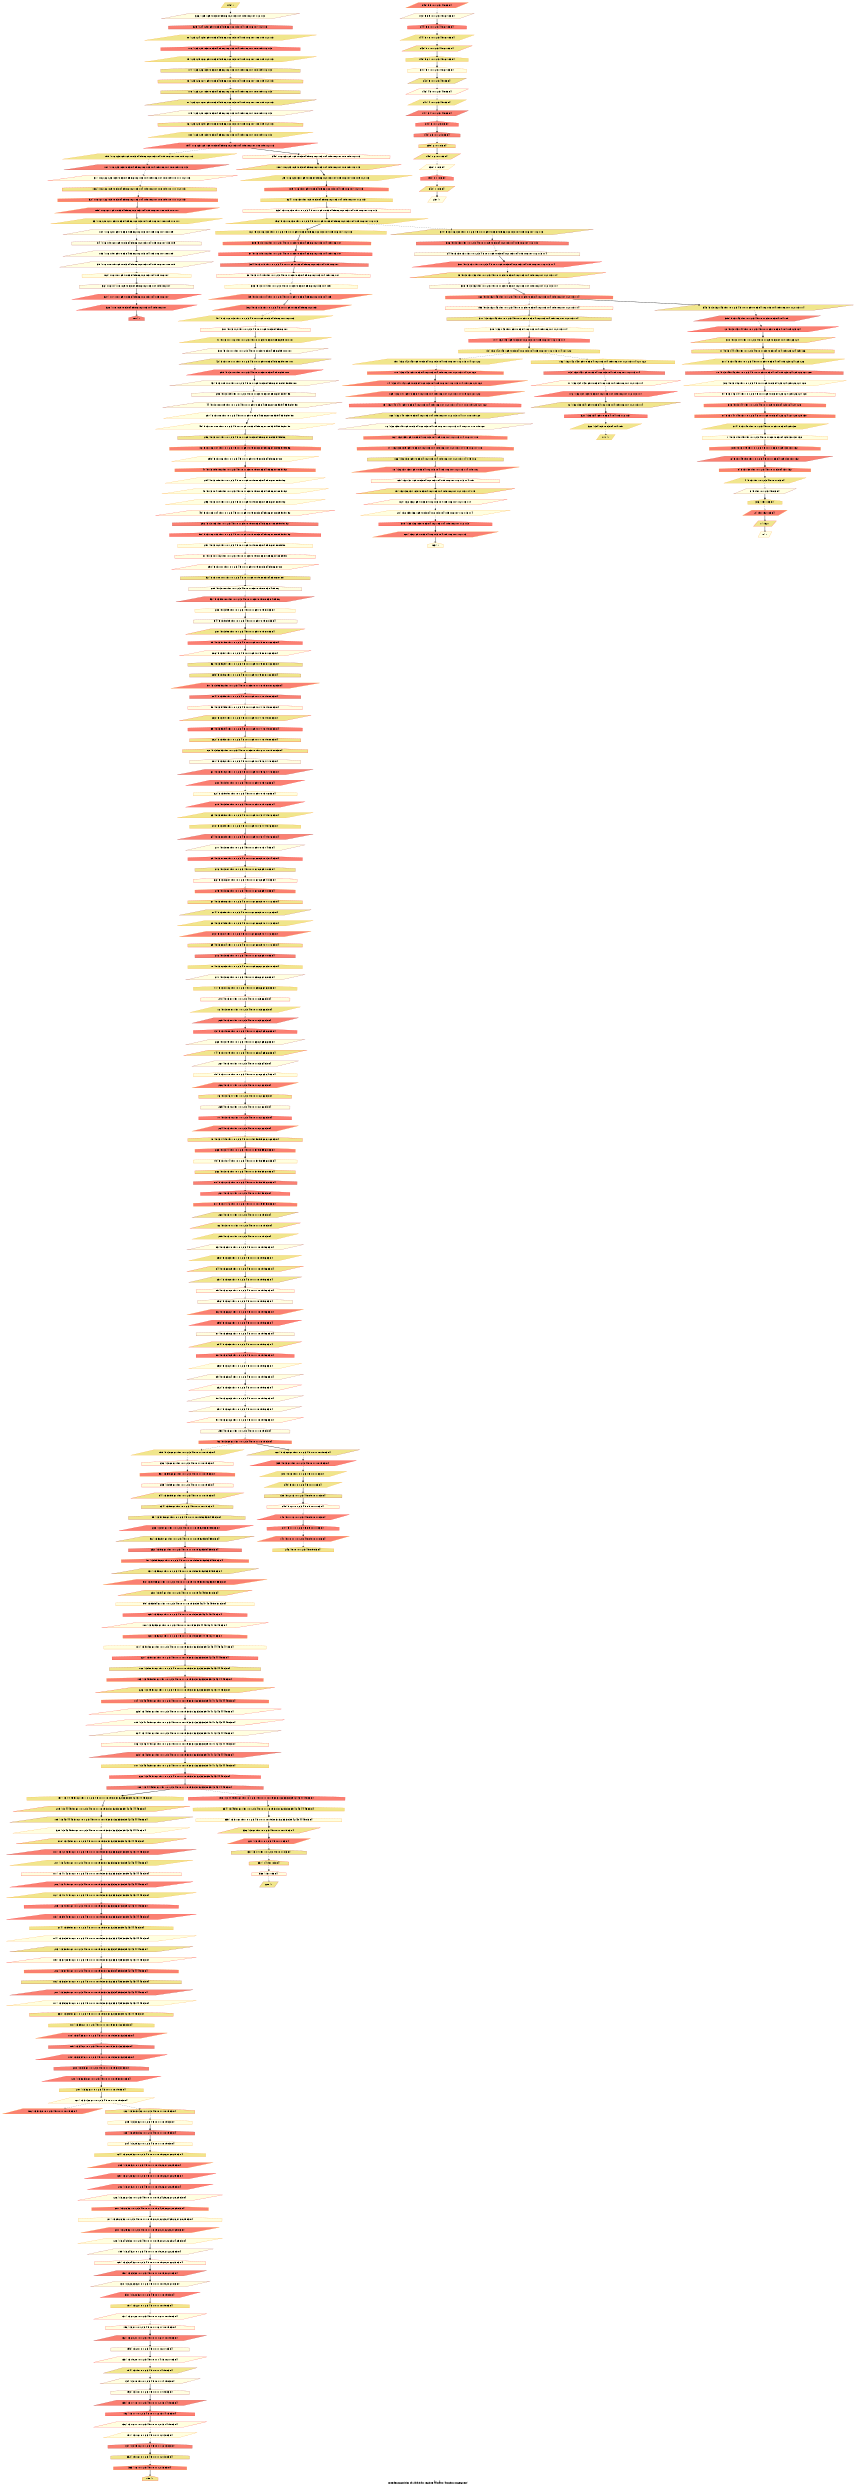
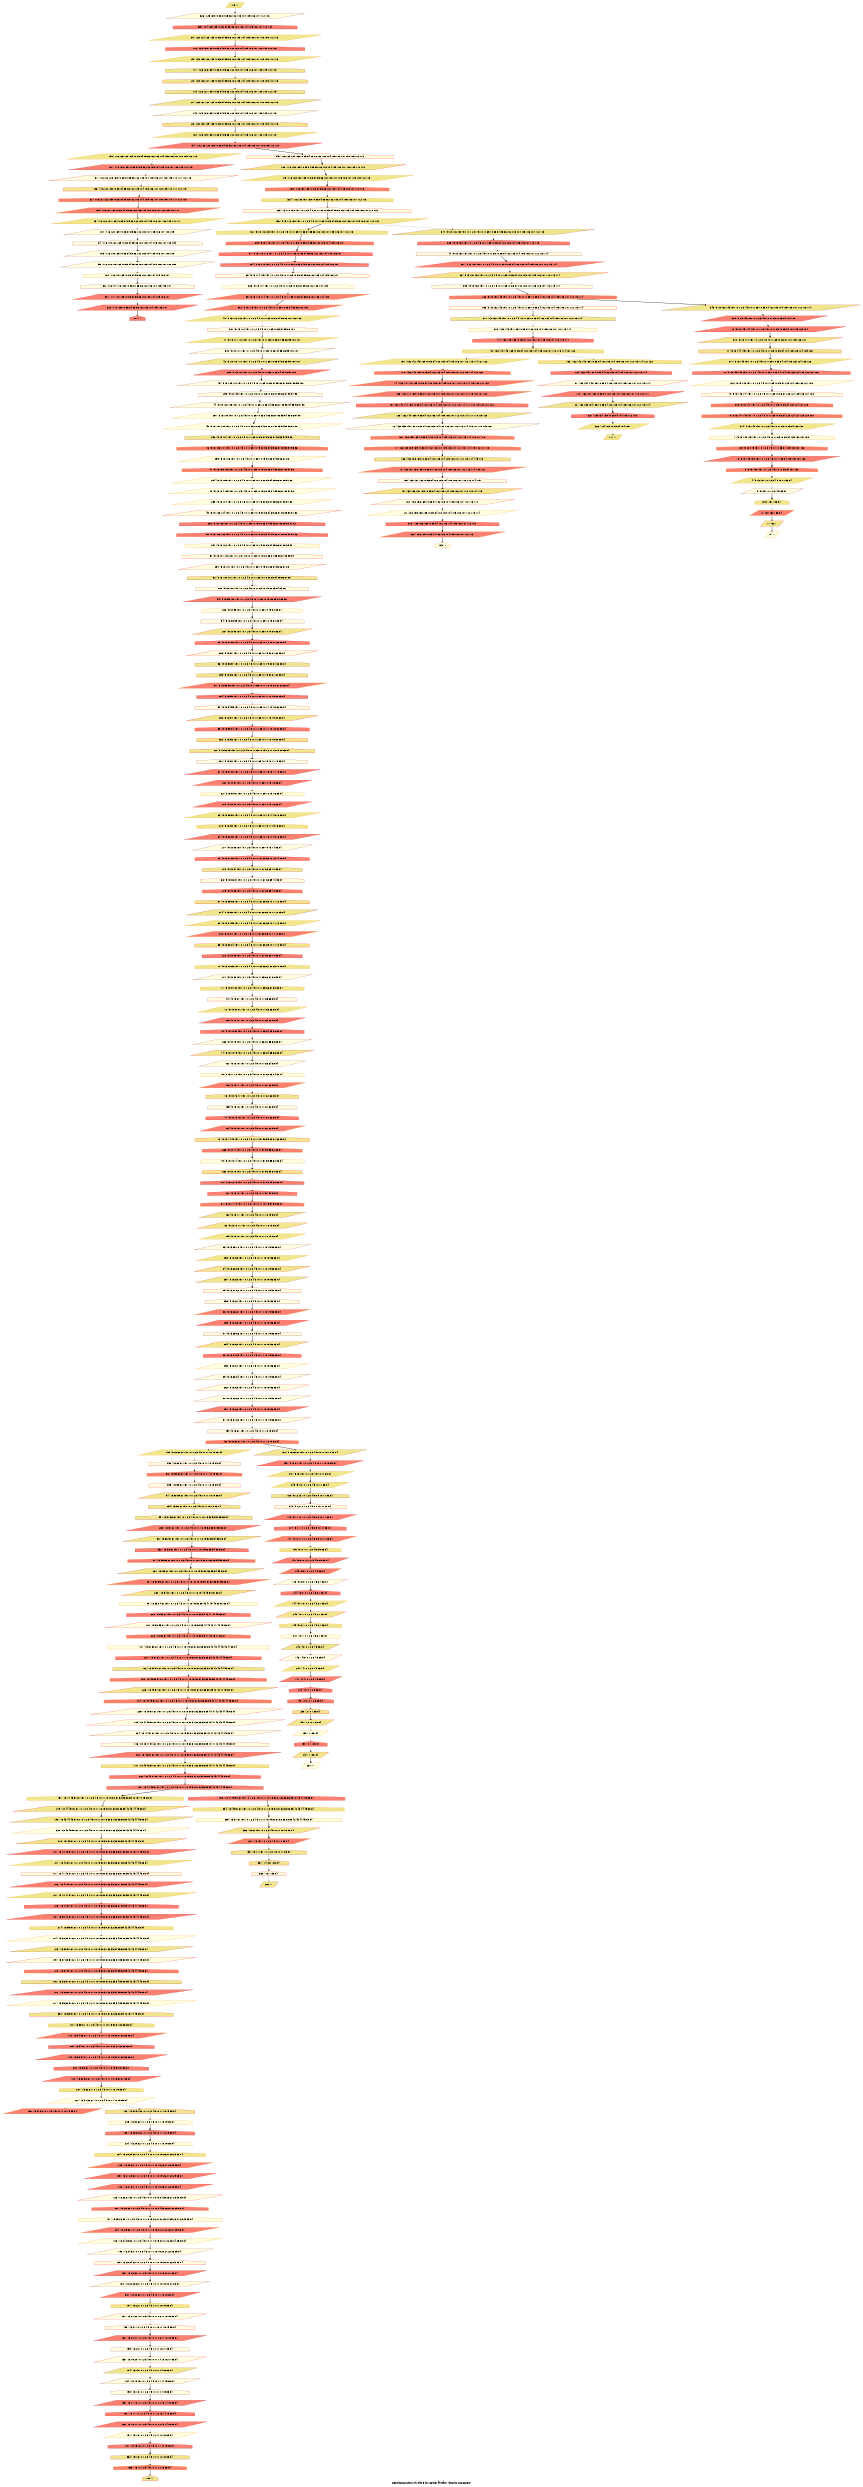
node "251 | 5 13 62 151 : 0 1 2 3 4 5 10 11 18 19 56 83 84": fillcolor lightyellow -> salmon
node "142 | 5 9 10 : 0 1 2 3 4 5 8 9 83 84": added
node "136 | 13 16 17 : 0 1 2 3 4 5 10 11 12 13 14 15 83 84": fillcolor lightyellow -> salmon
